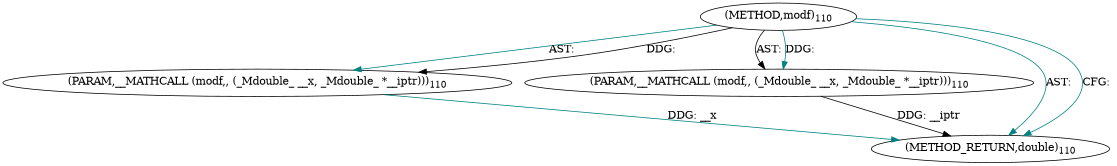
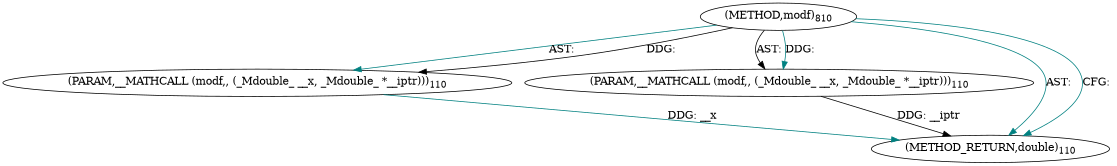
node "(METHOD,modf)": text "110" -> "810"
